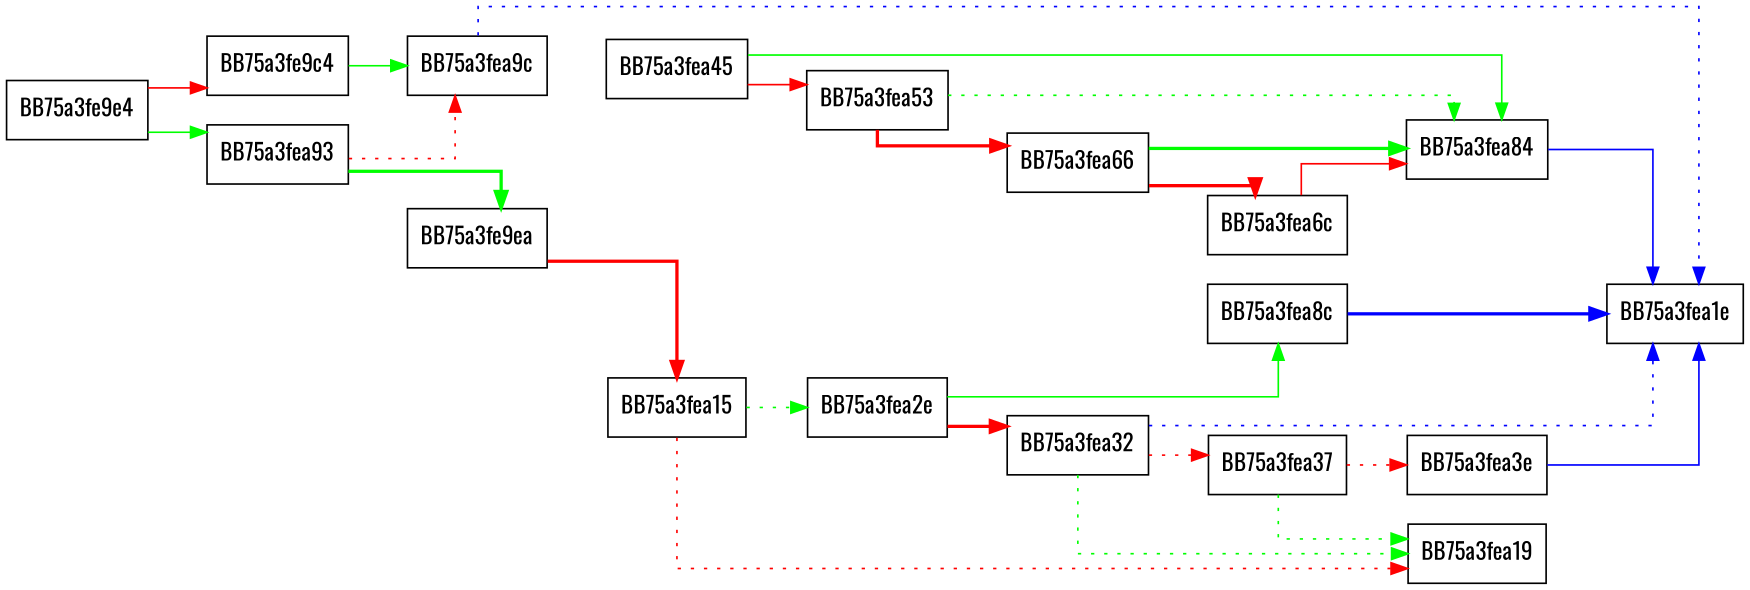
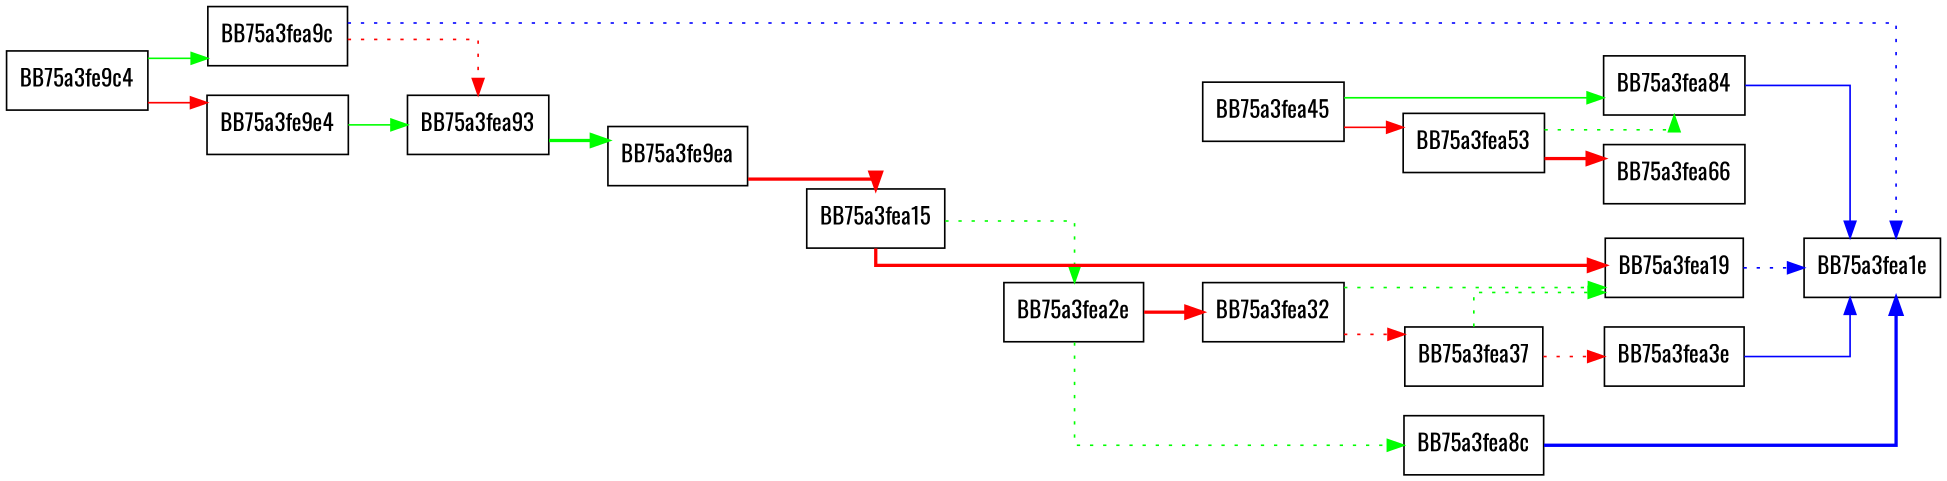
edge "BB75a3fe9e4" -> "BB75a3fe9c4": reversed
edge "BB75a3fea66" -> "BB75a3fea84": removed
edge "BB75a3fea93" -> "BB75a3fea9c": reversed
node "BB75a3fea6c": removed
edge "BB75a3fea2e" -> "BB75a3fea8c": style solid -> dotted
edge "BB75a3fea32" -> "BB75a3fea1e": now "BB75a3fea19" -> "BB75a3fea1e"
edge "BB75a3fea15" -> "BB75a3fea19": style dotted -> bold
